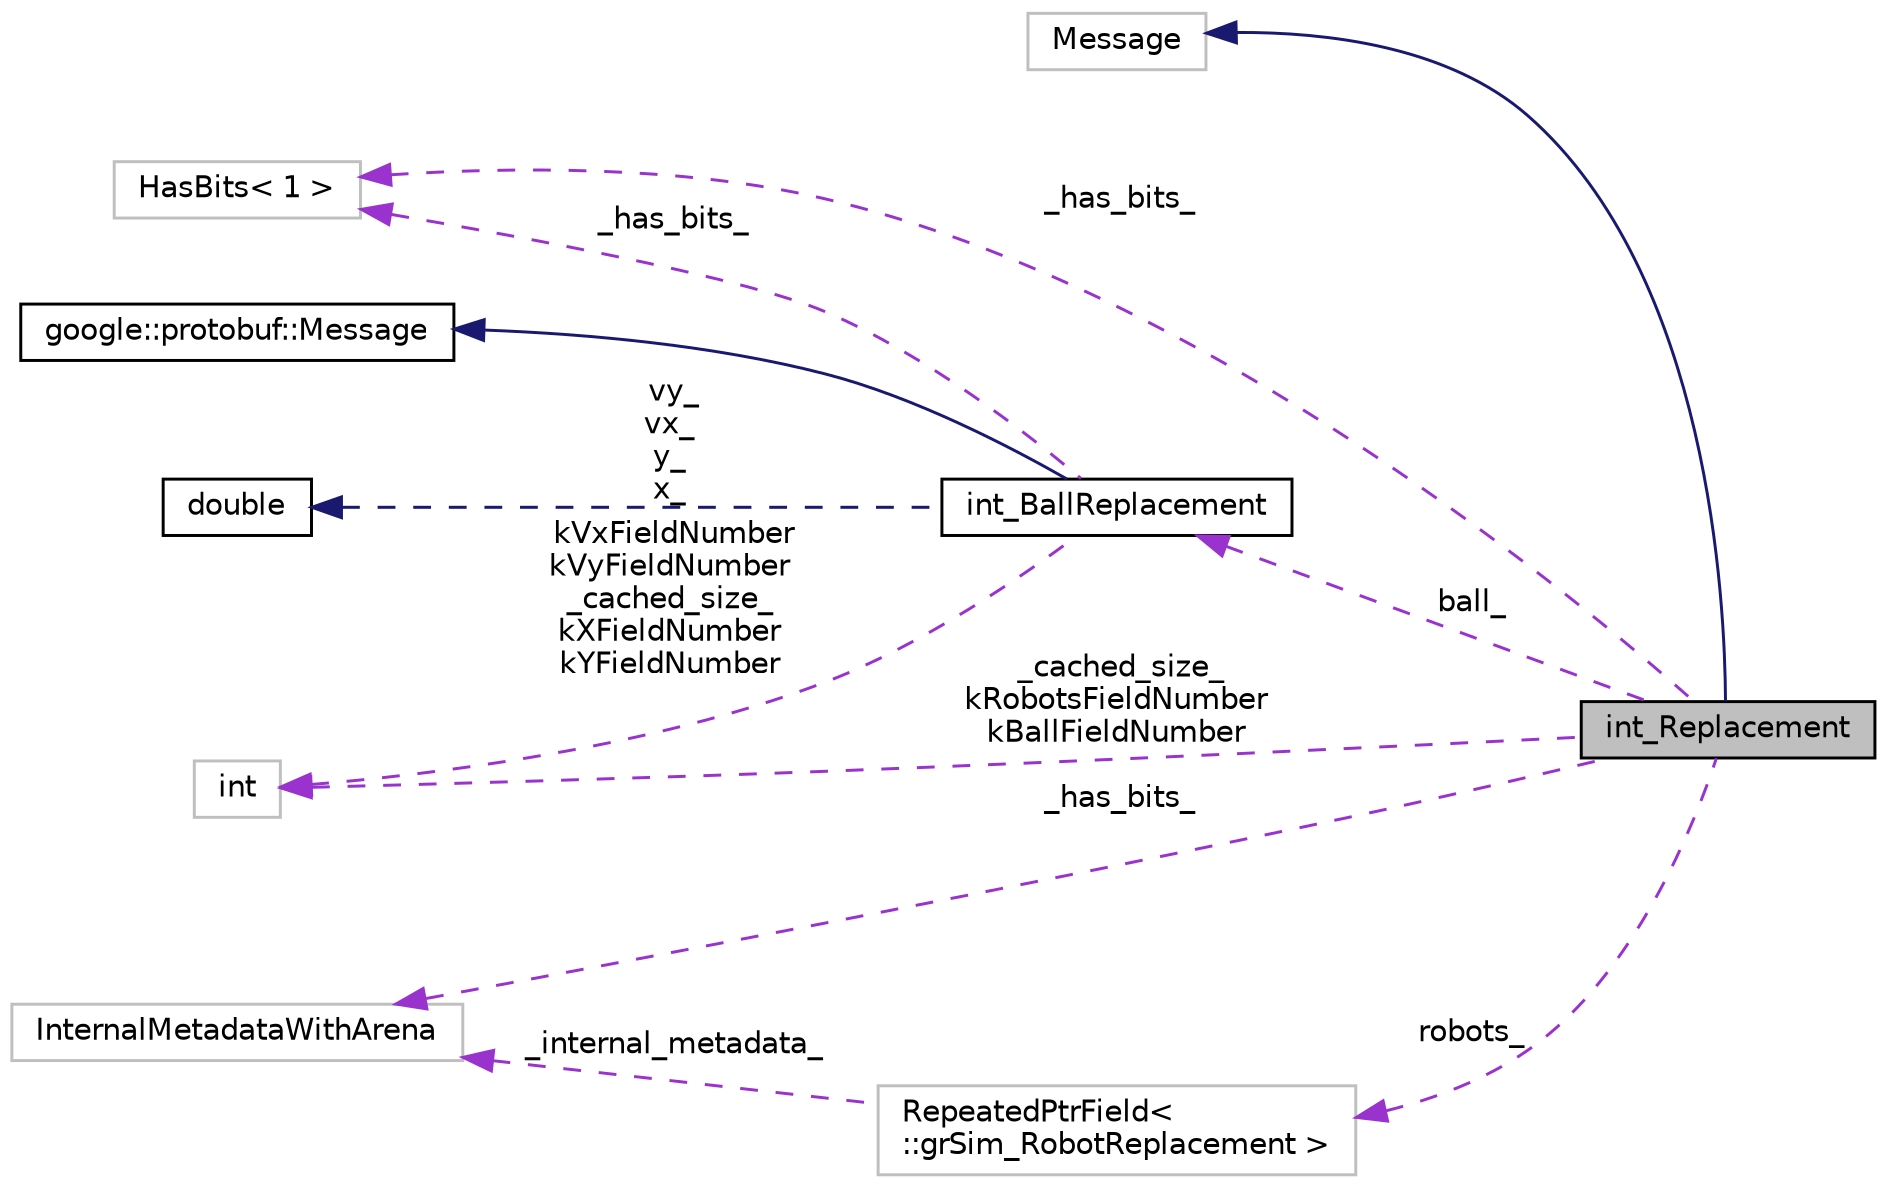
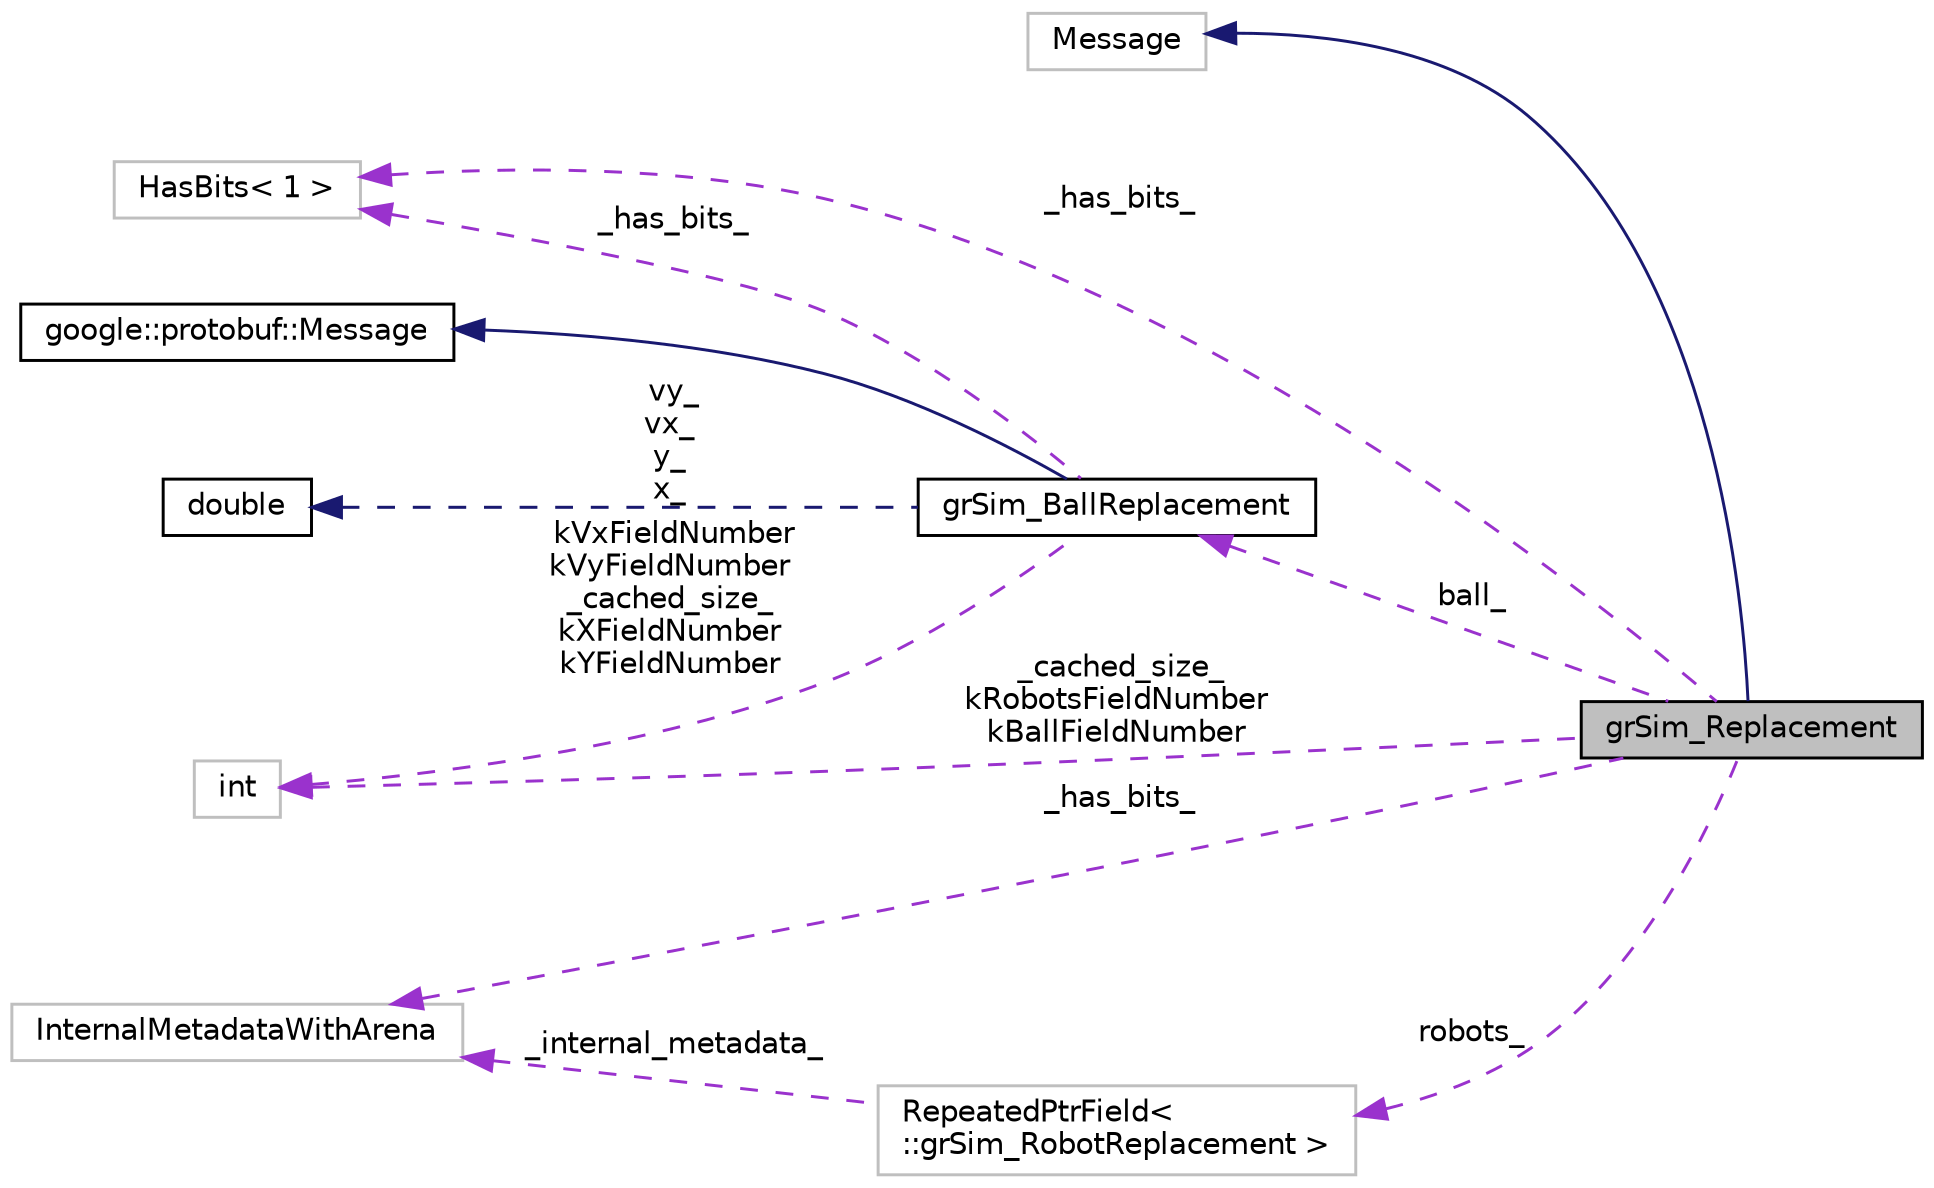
node "int_BallReplacement": label "int_BallReplacement" -> "grSim_BallReplacement"
node "int_Replacement": label "int_Replacement" -> "grSim_Replacement"
